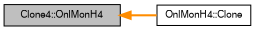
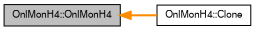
node "Clone4::OnlMonH4": label "Clone4::OnlMonH4" -> "OnlMonH4::OnlMonH4"
